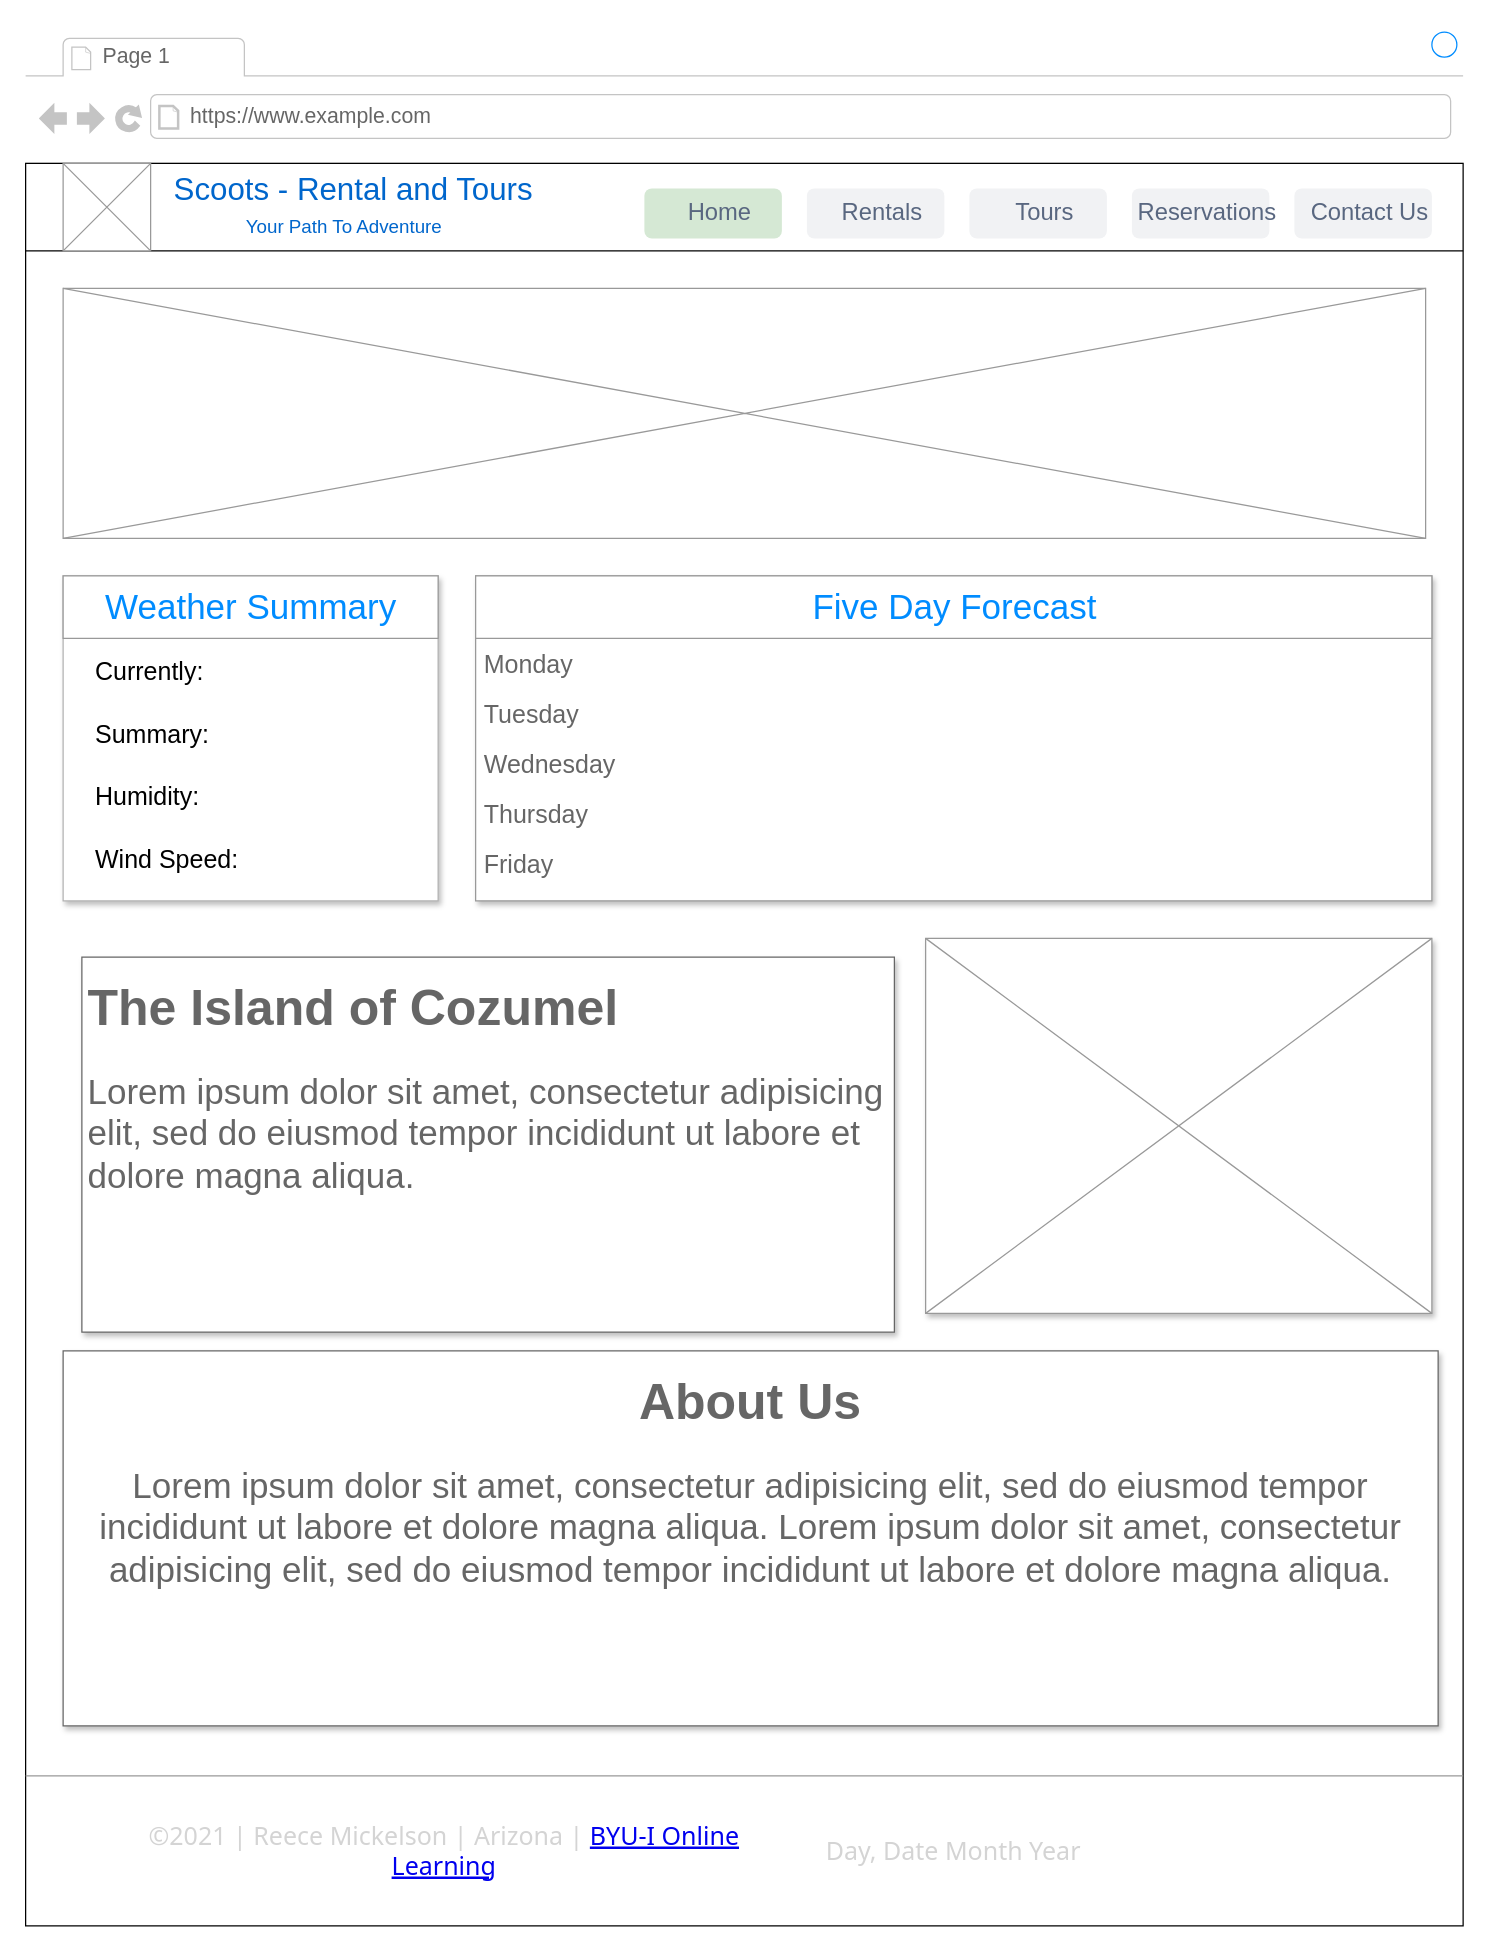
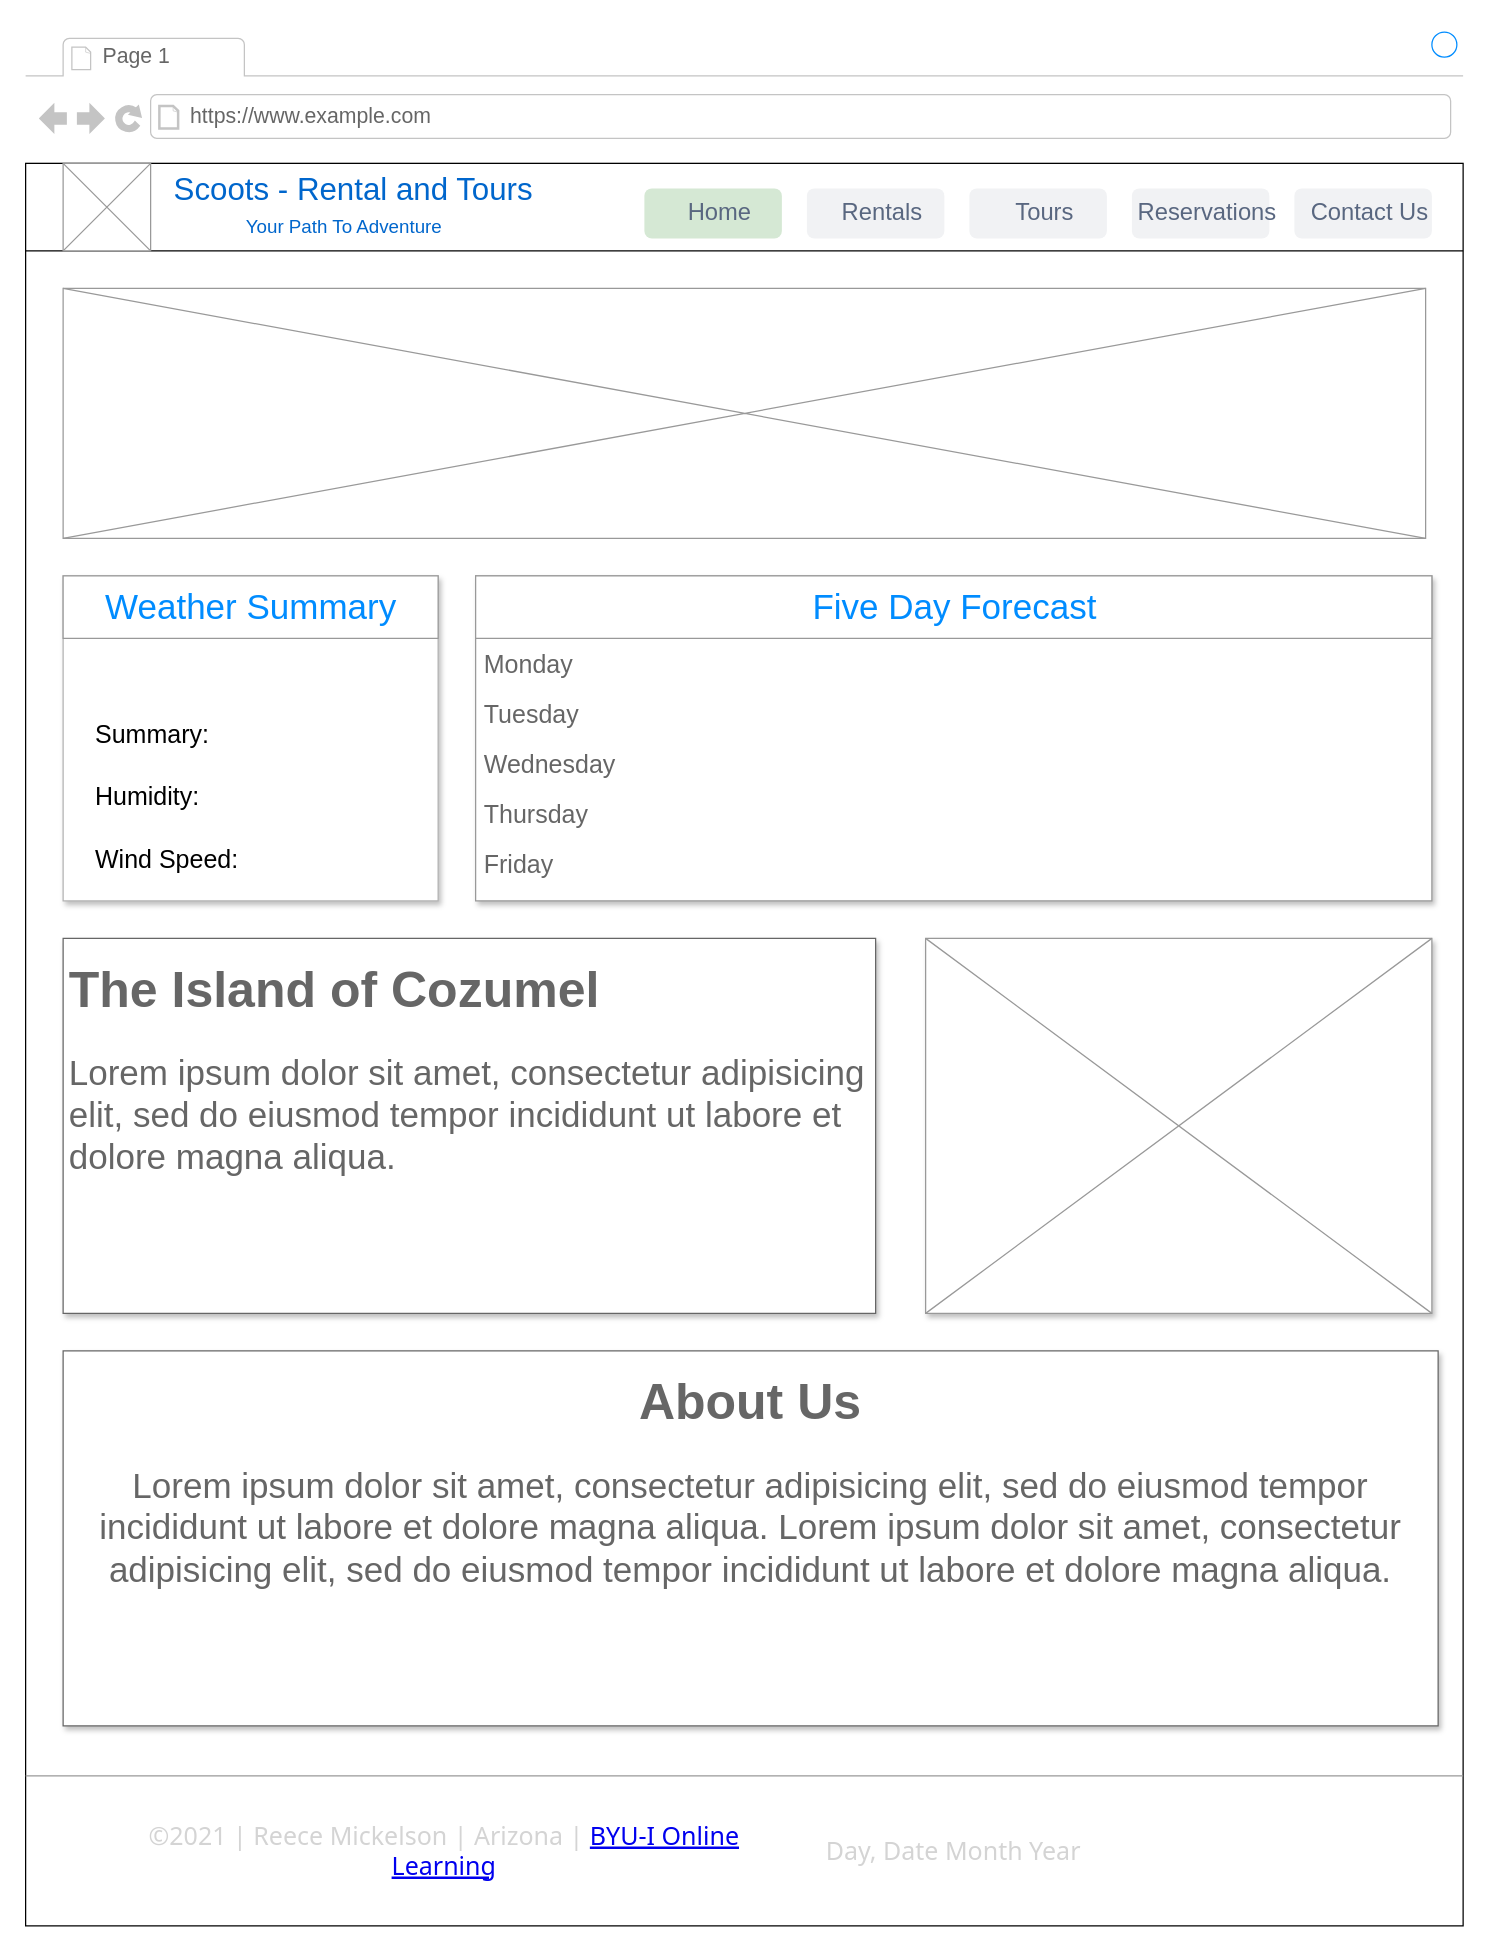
node "Currently:": removed
node "The Island of CozumelLorem ipsum dolor sit amet, consectetur adipisicing elit, sed do eiusmod tempor incididunt ut labore et dolore magna aliqua.": moved (488, 1144) -> (469, 1126)
